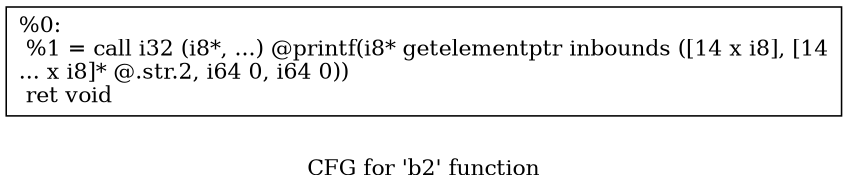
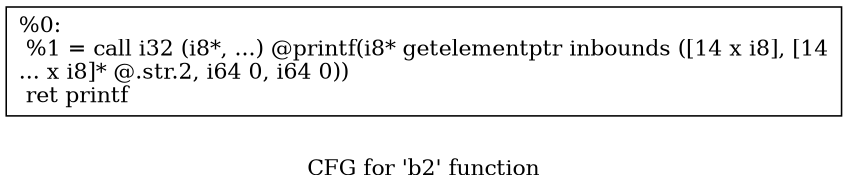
node "%0:": text "ret void" -> "ret printf"
